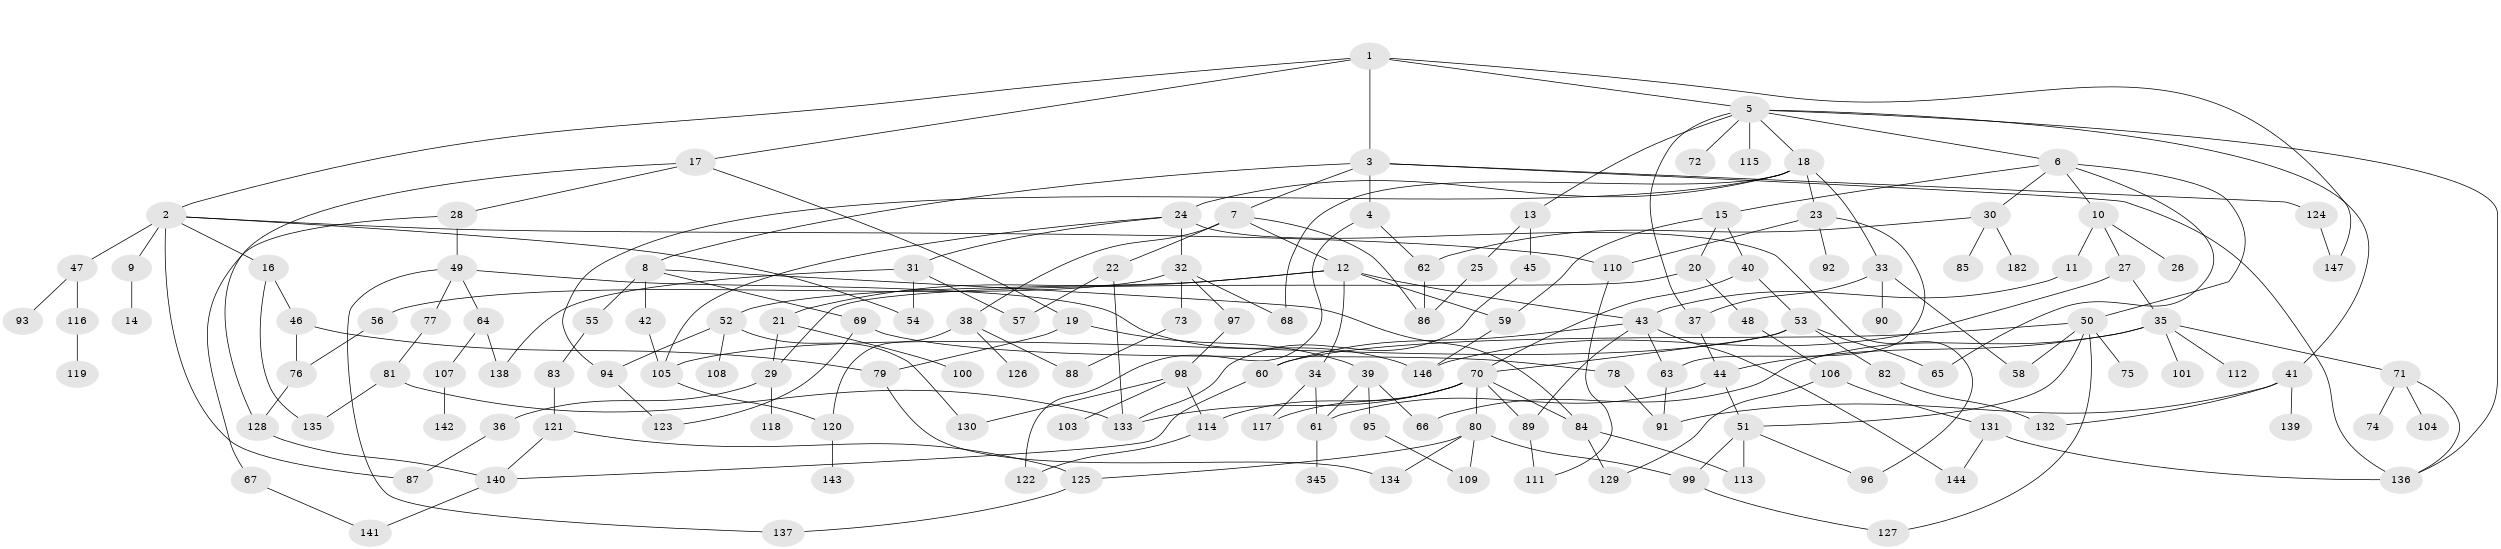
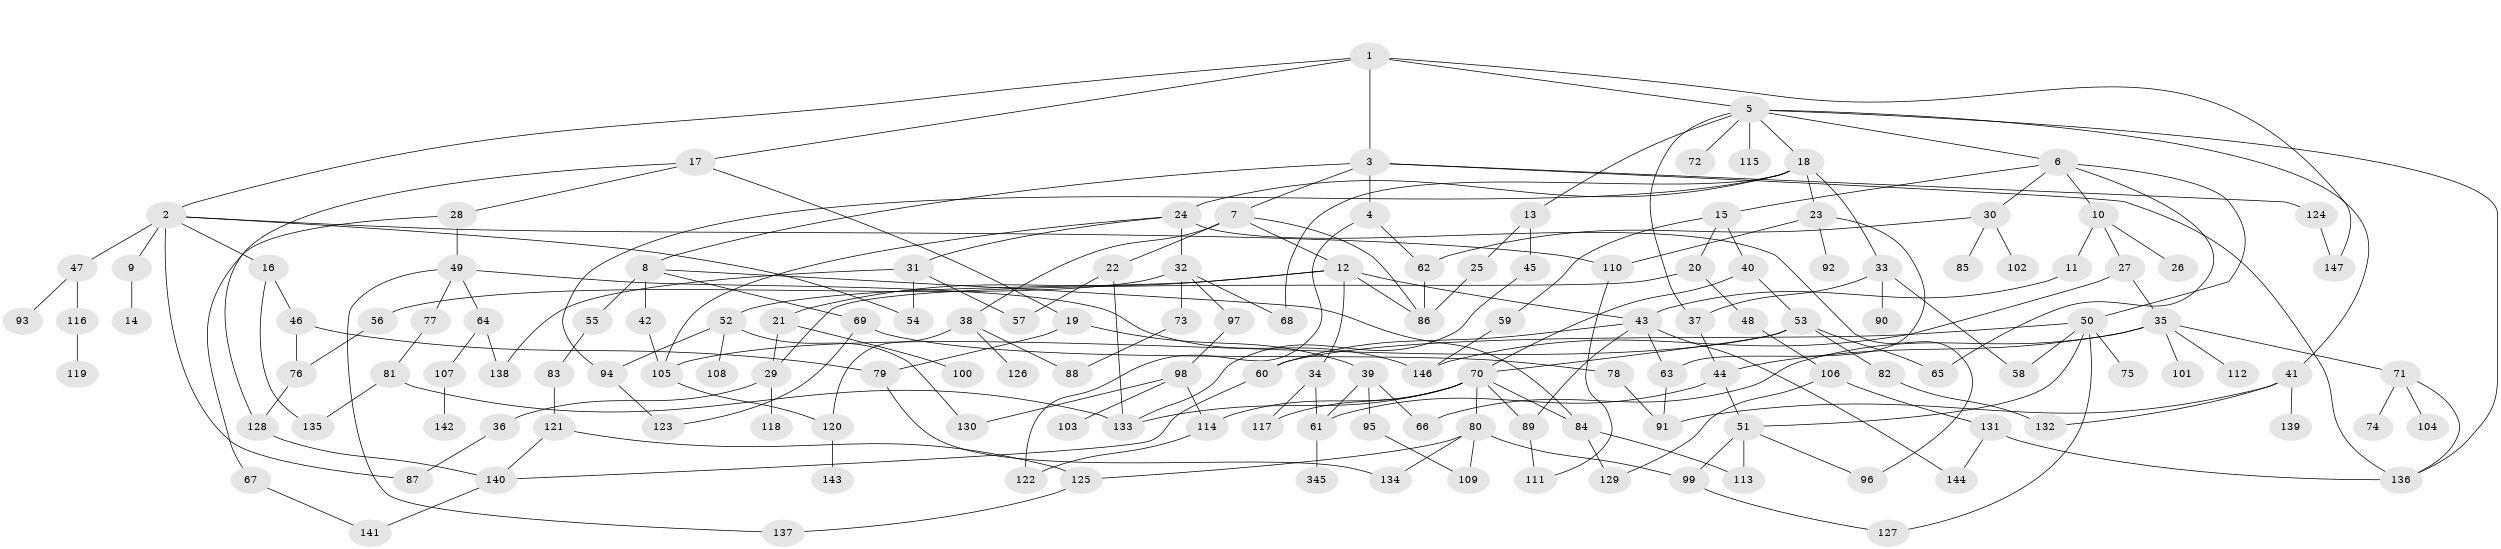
node "182": label "182" -> "102"
edge "12" -- "59": now "12" -- "86"
